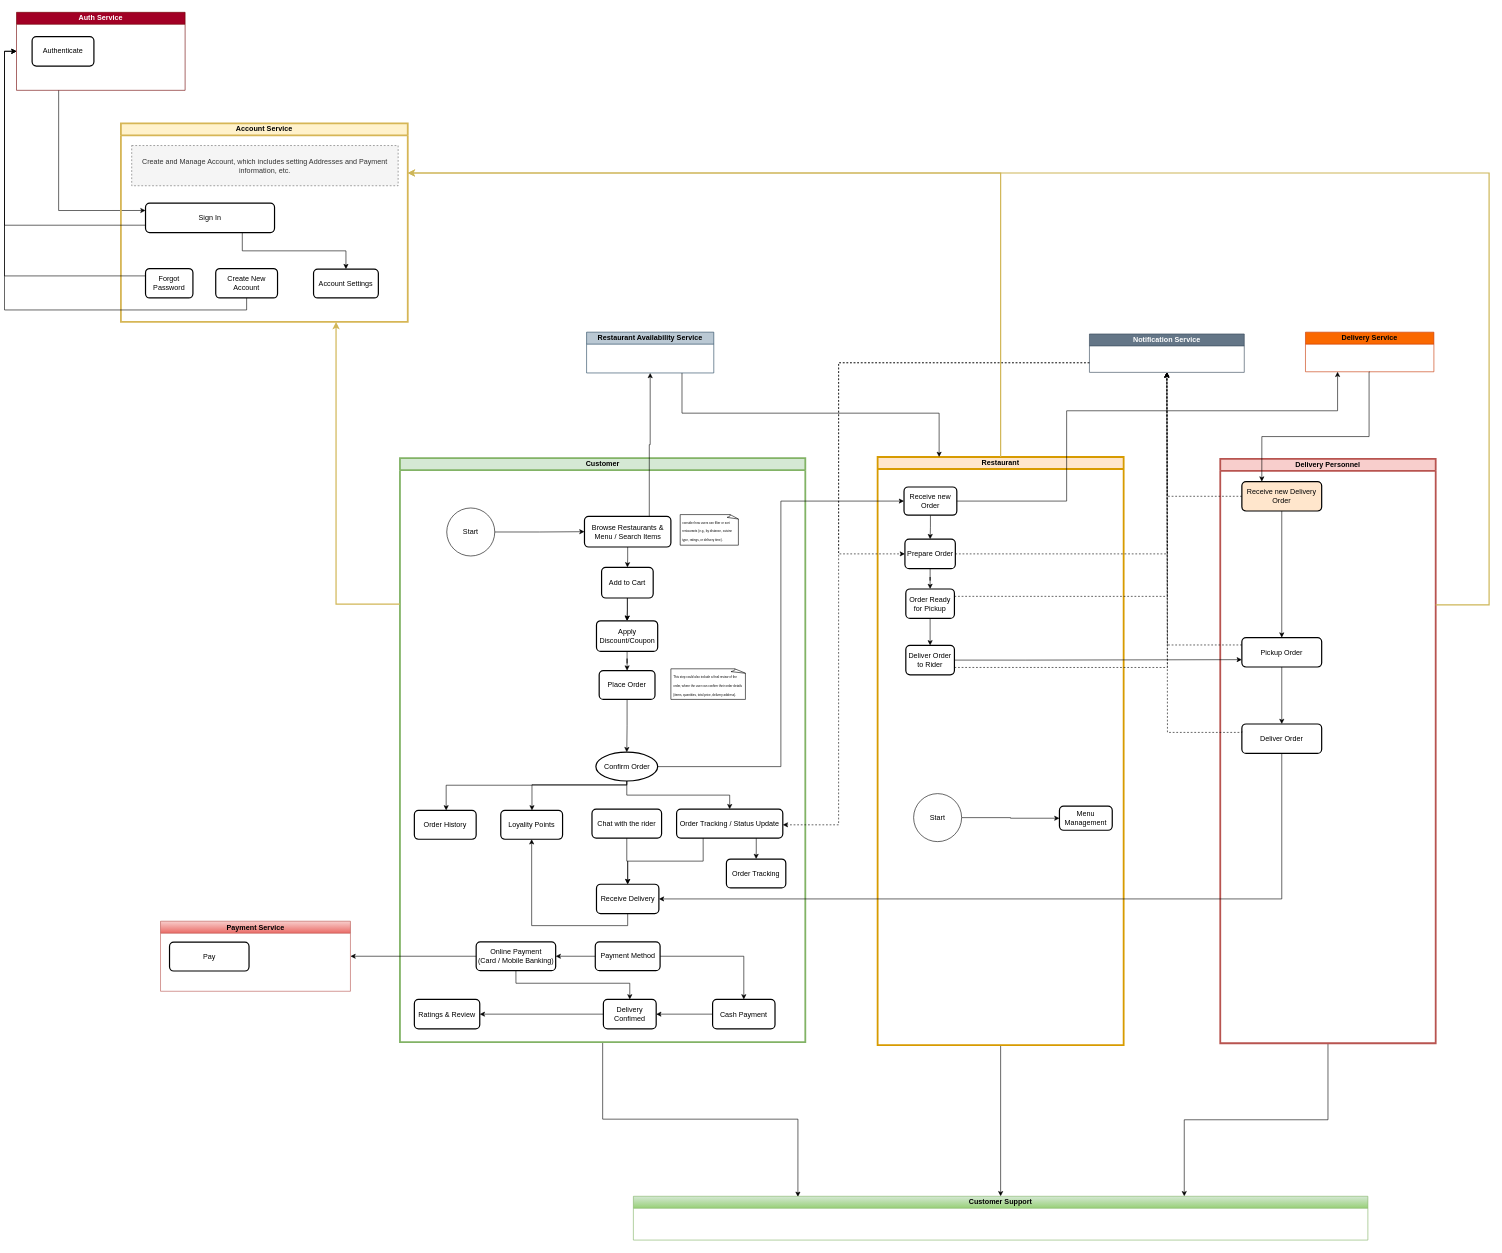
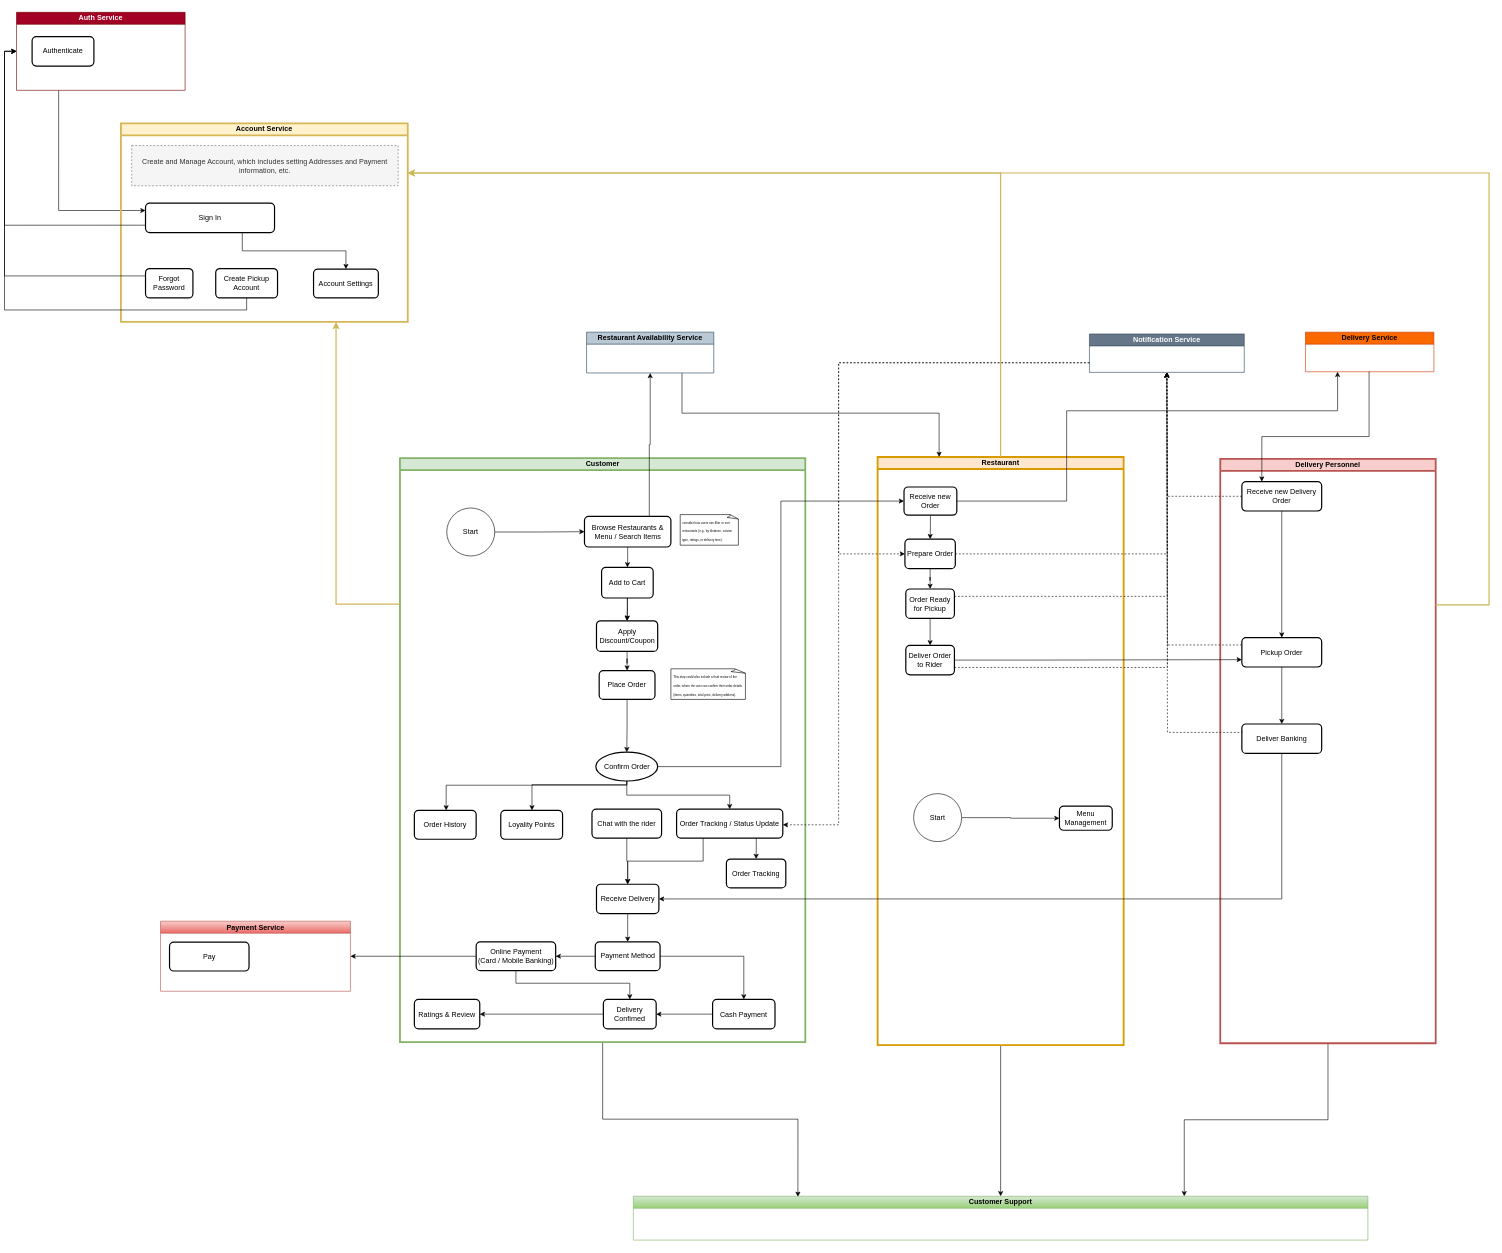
node "Create New Account": label "Create New Account" -> "Create Pickup Account"
node "Receive new Delivery Order": fillcolor #ffe6cc -> #ffffff
node "Deliver Order": label "Deliver Order" -> "Deliver Banking"
edge "Receive Delivery" -> "Loyality Points": now "Receive Delivery" -> "Payment Method"
